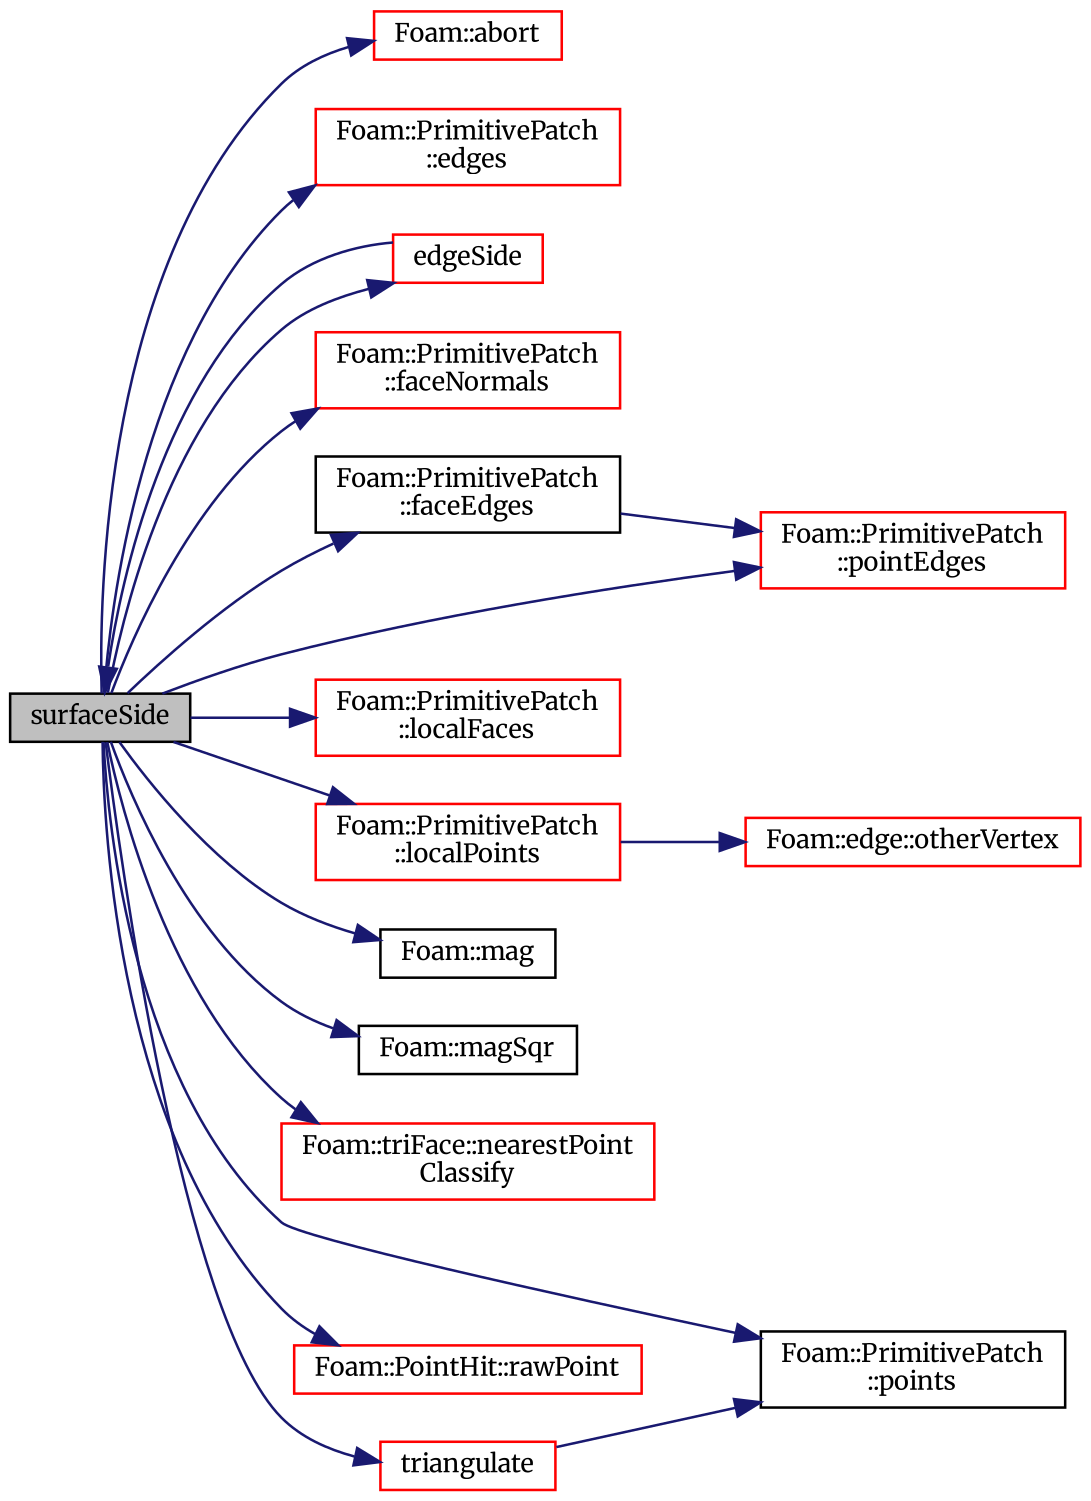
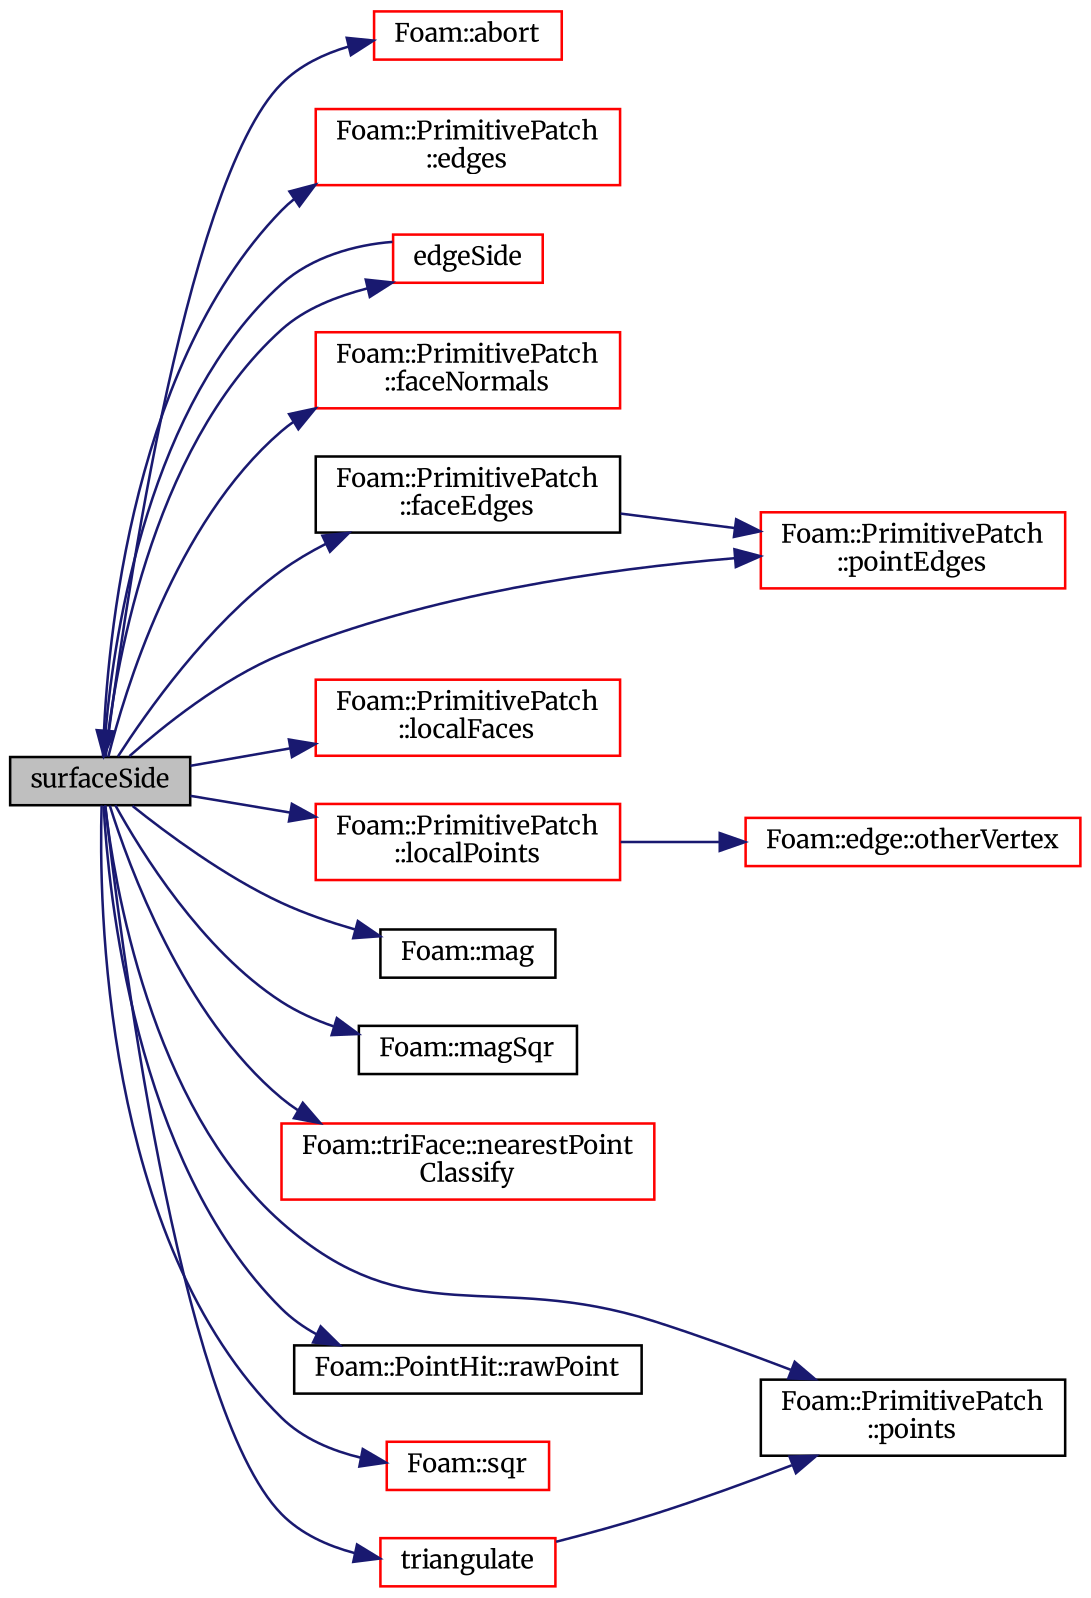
node "Foam::PointHit::rawPoint": color red -> black
node "Foam::sqr": added
